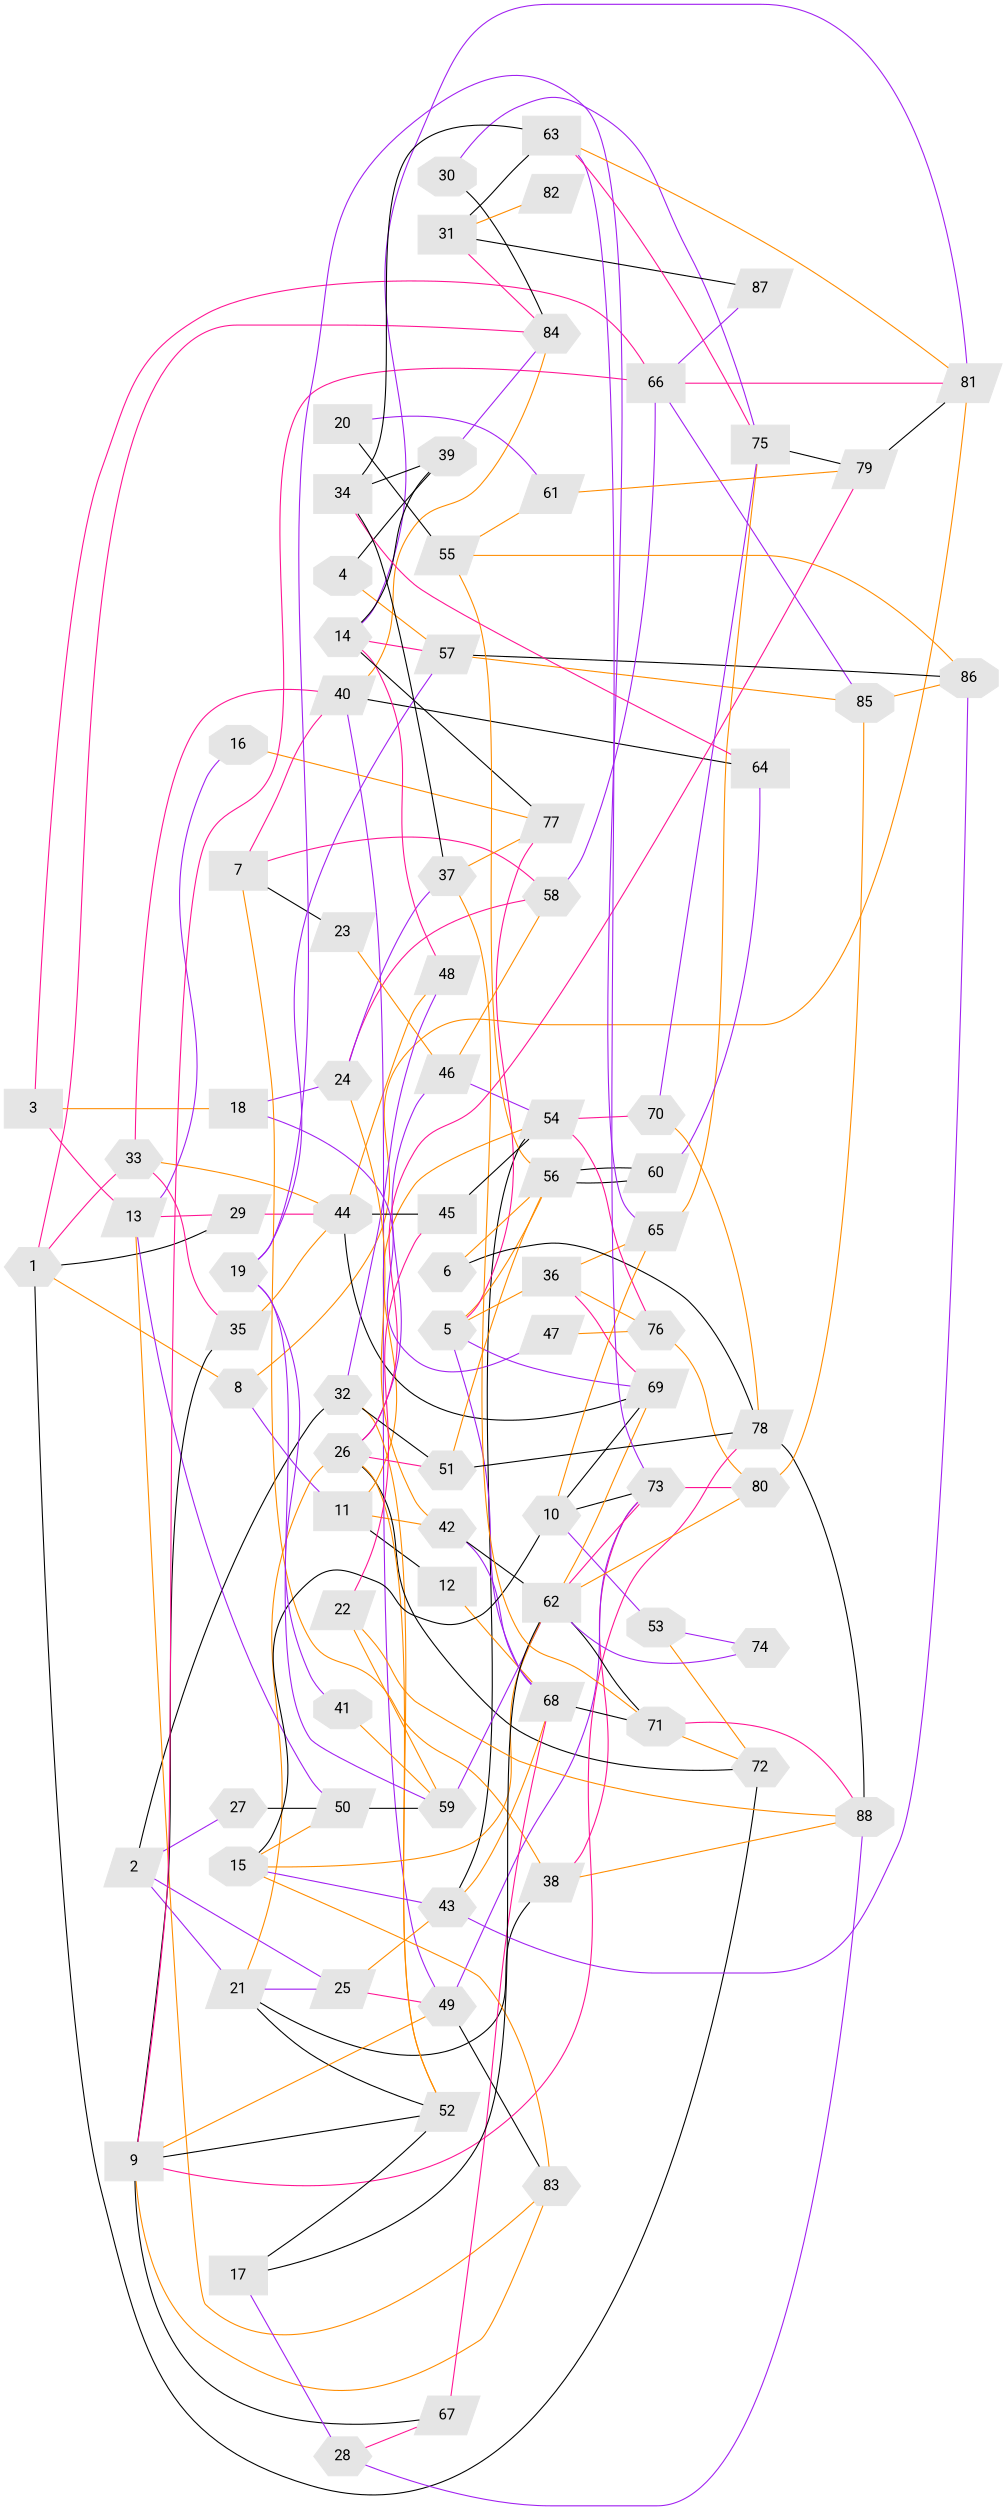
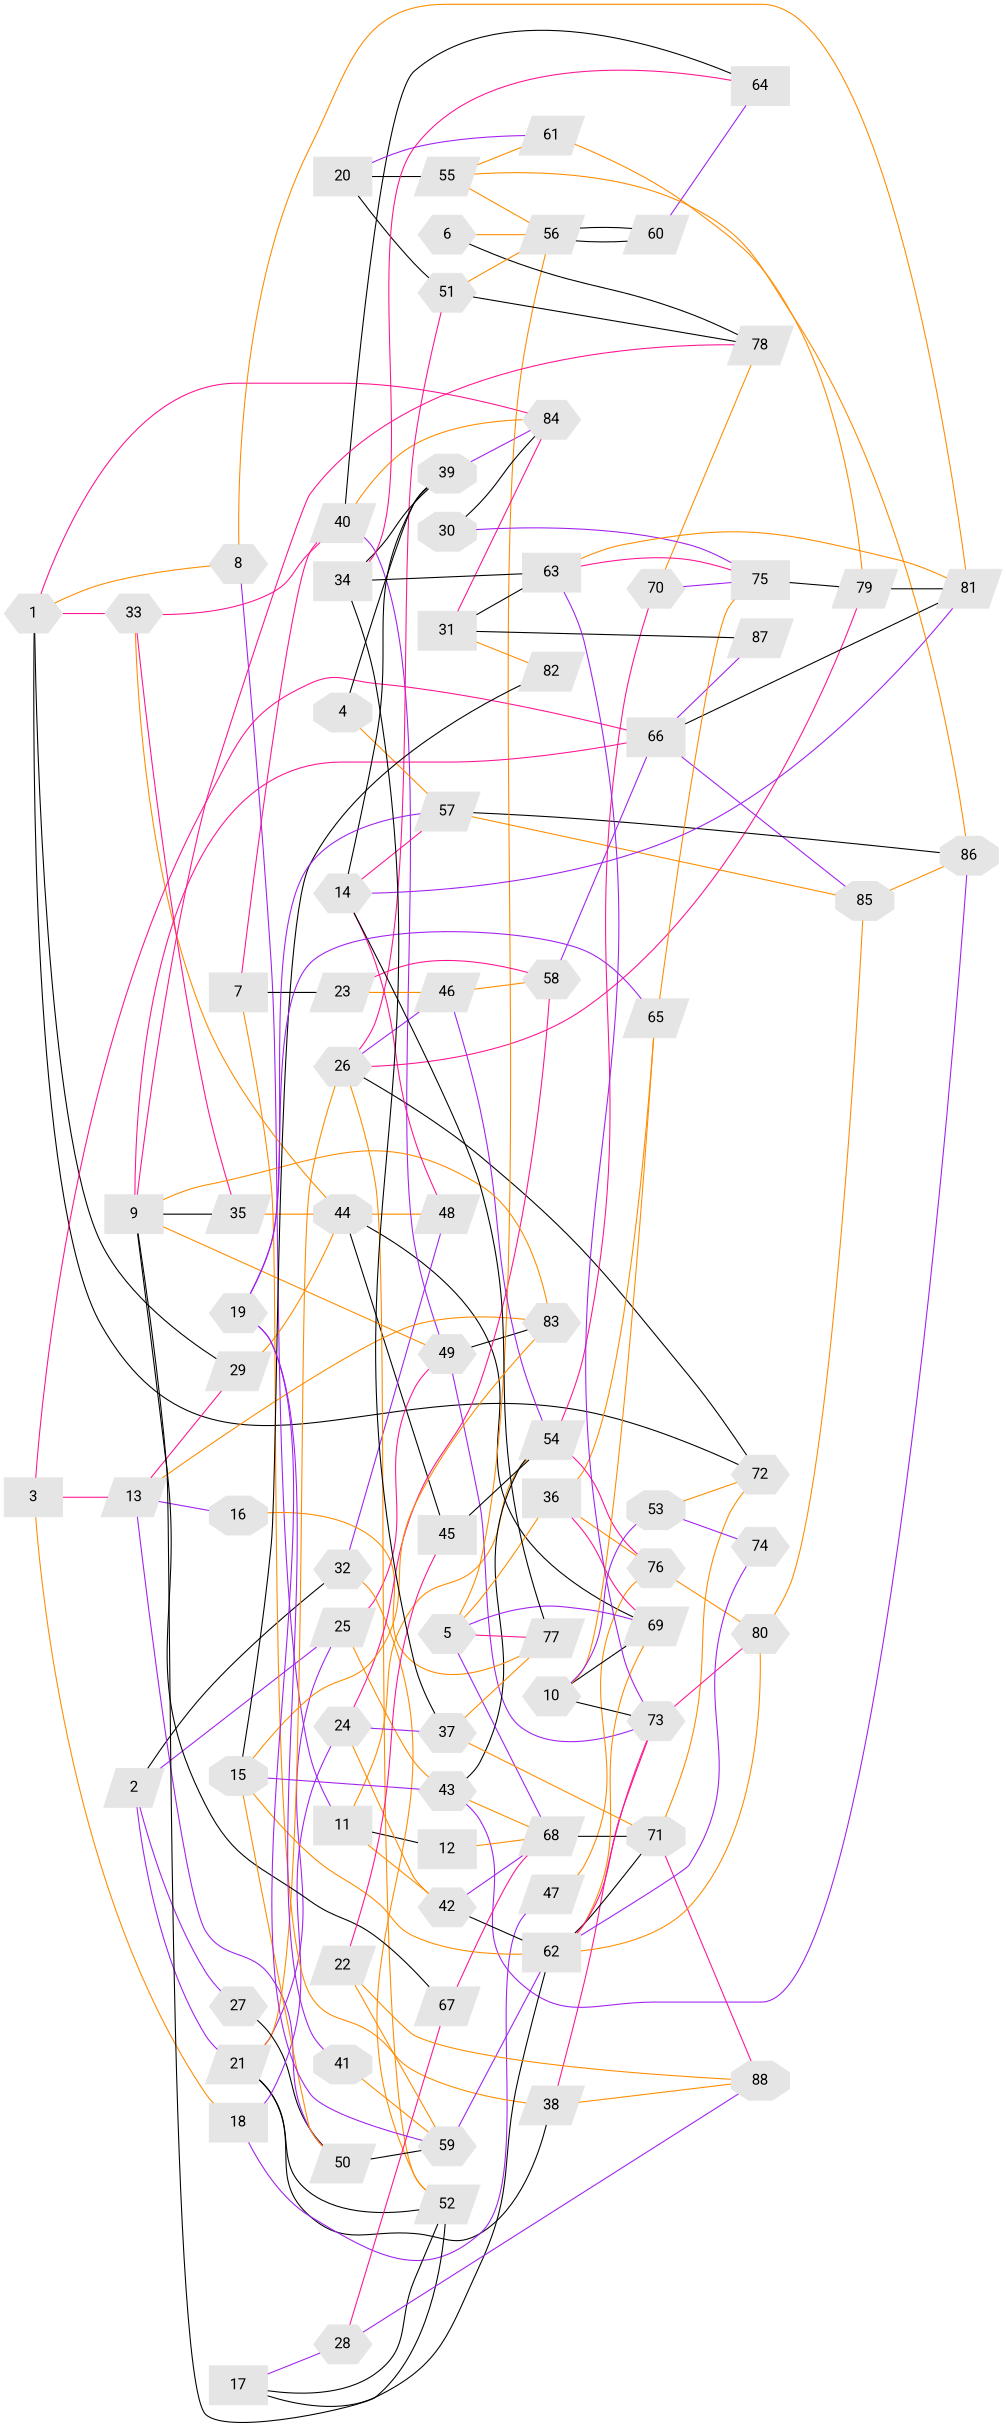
edge "66" -- "81": color deeppink -> black
edge "7" -- "58": now "23" -- "58"
edge "29" -- "44": color deeppink -> darkorange
edge "32" -- "51": now "20" -- "51"
edge "10" -- "15": now "82" -- "15"
edge "78" -- "88": removed
